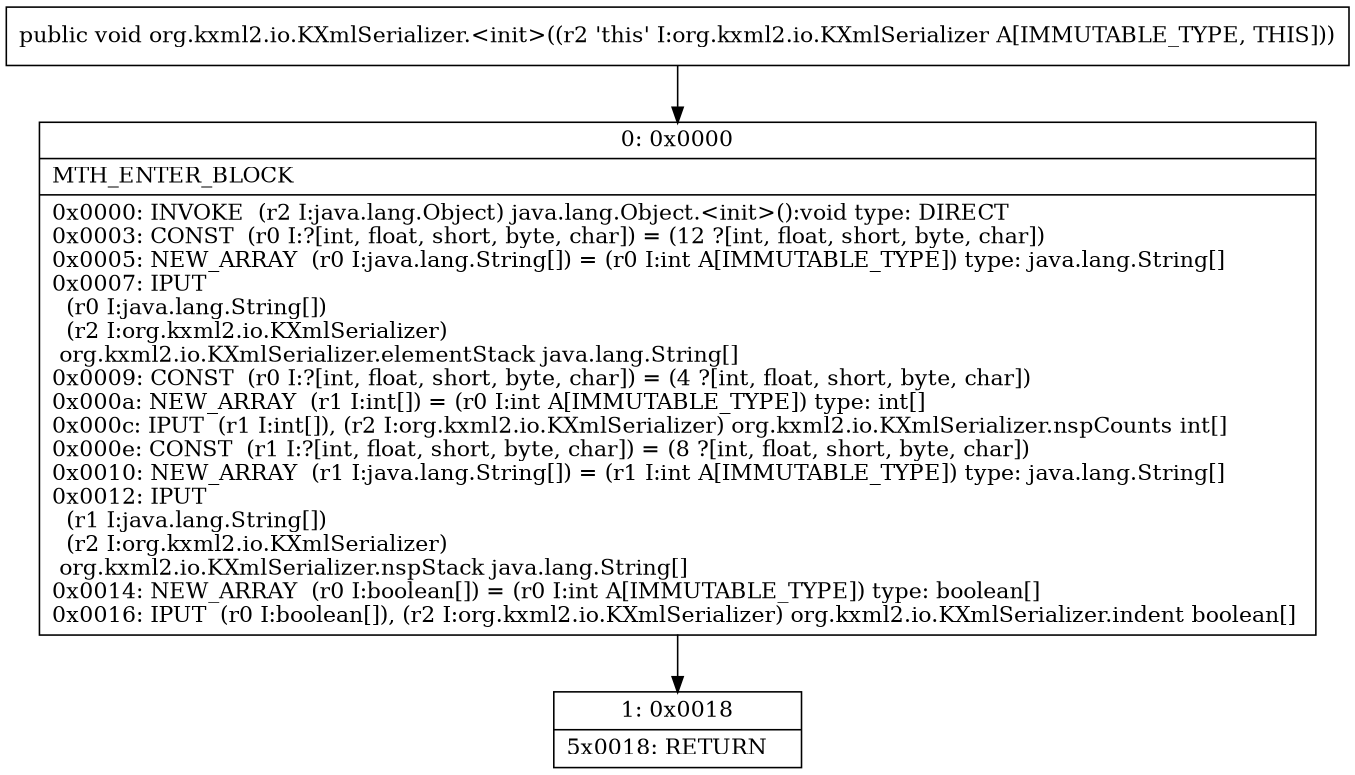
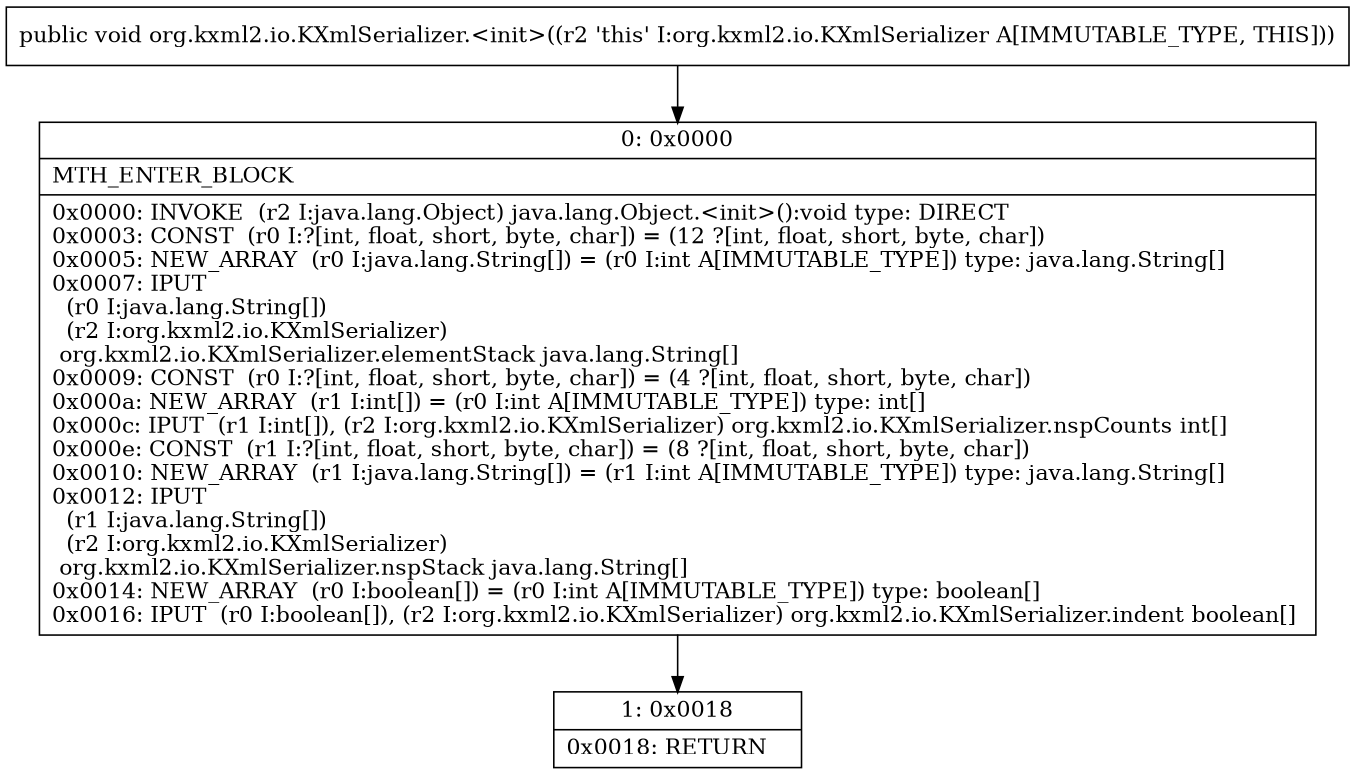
node "1: 0x0018": text "5x0018: RETURN" -> "0x0018: RETURN"
